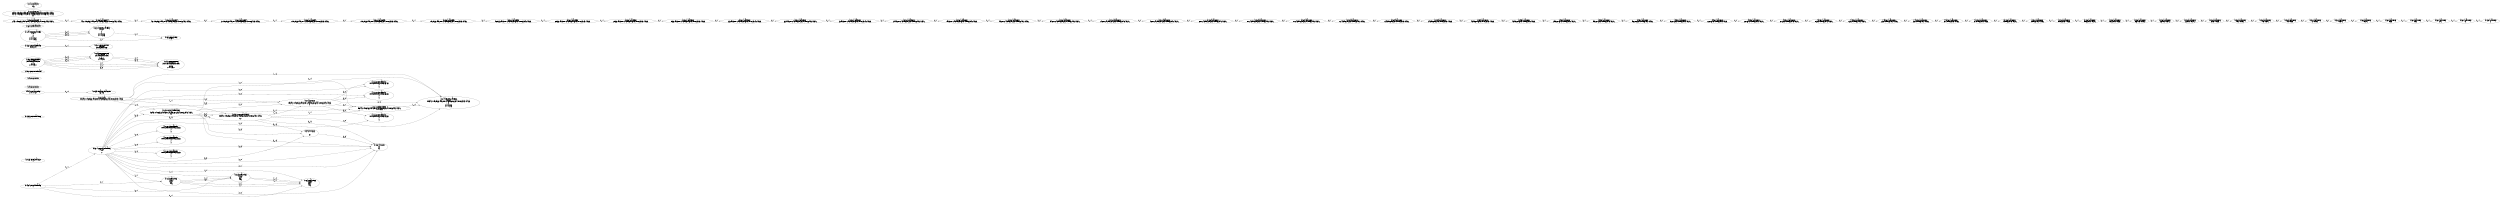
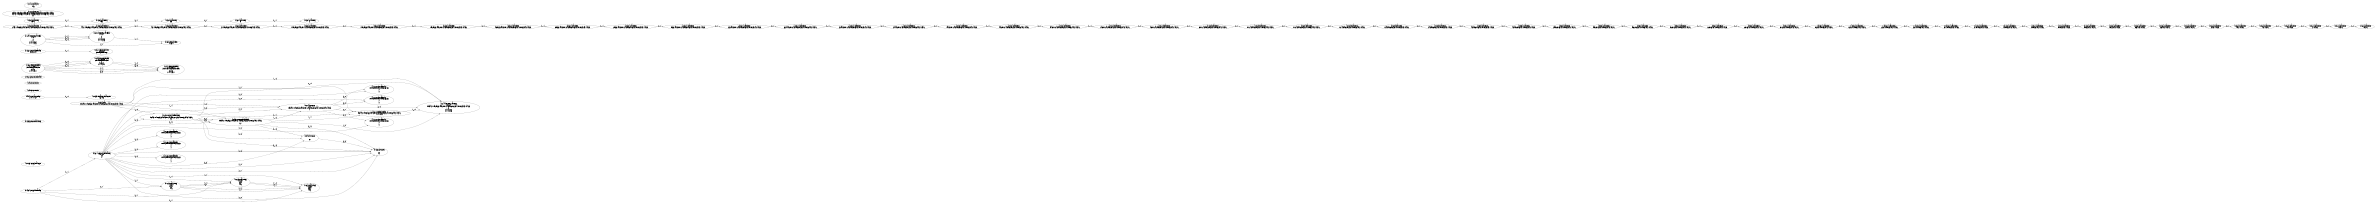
edge "4215804.CharNextA 4c95d6" -> "4215804.CharNextA c95d6": removed, label "(0-->1)"
node "4216600.GetThreadLocale": removed
